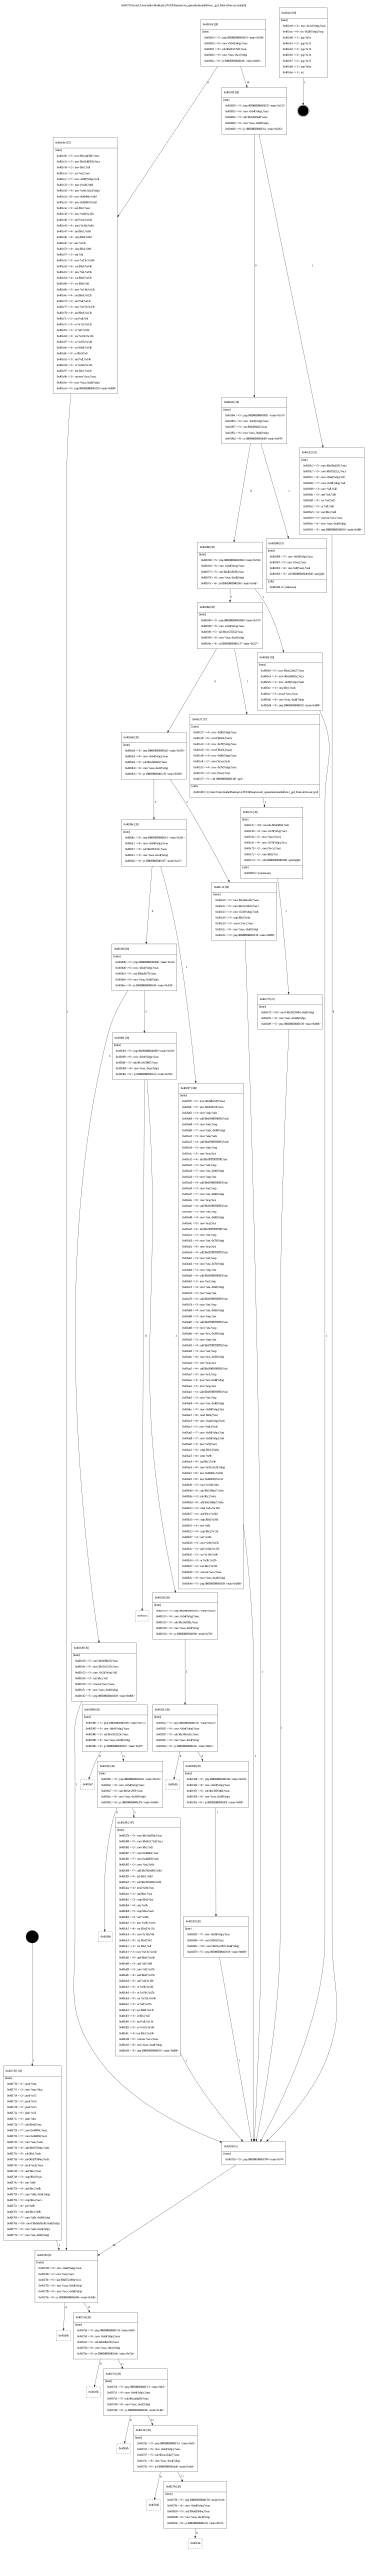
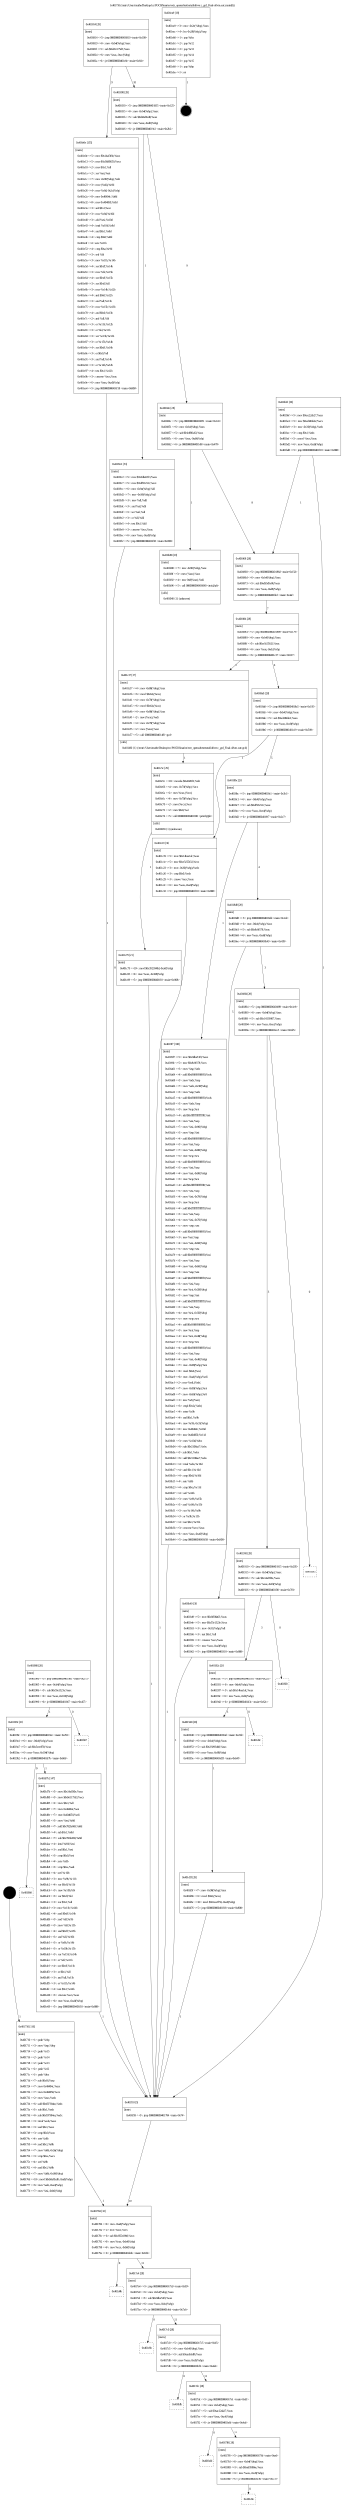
edge "0x401868 [28]" -> "0x401bbf [30]": reversed
edge "0x401e0e [155]" -> "0x401784 [32]": now "0x401e0e [155]" -> "0x401f18 [5]"
node "0x401f00": added
